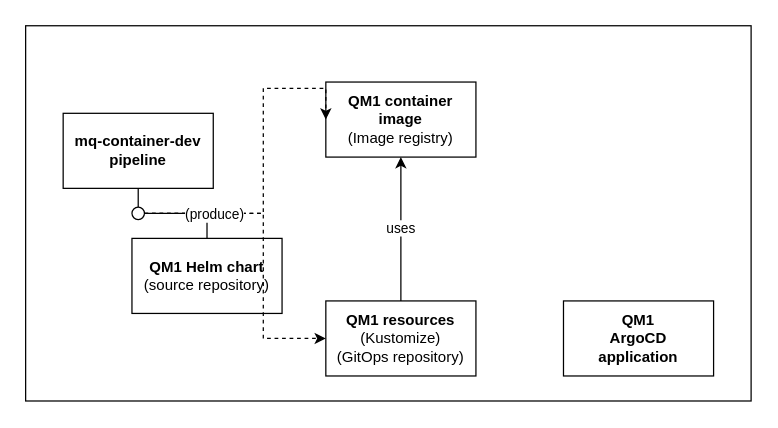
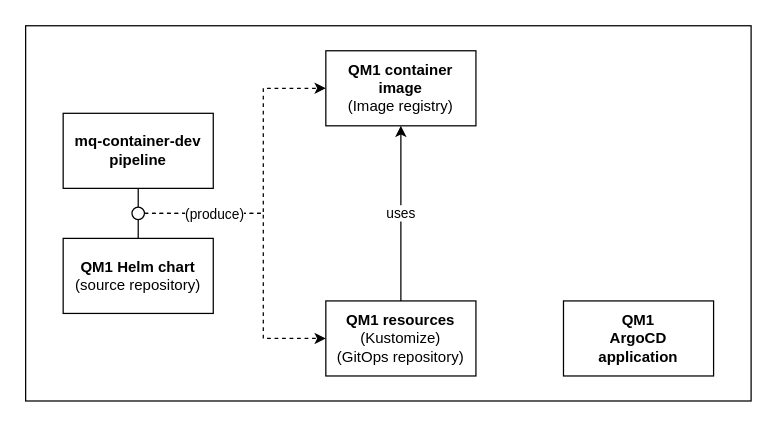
node "QM1 container image (Image registry)": moved (401, 119) -> (401, 88)
node "QM1 Helm chart (source repository)": moved (207, 276) -> (138, 276)
